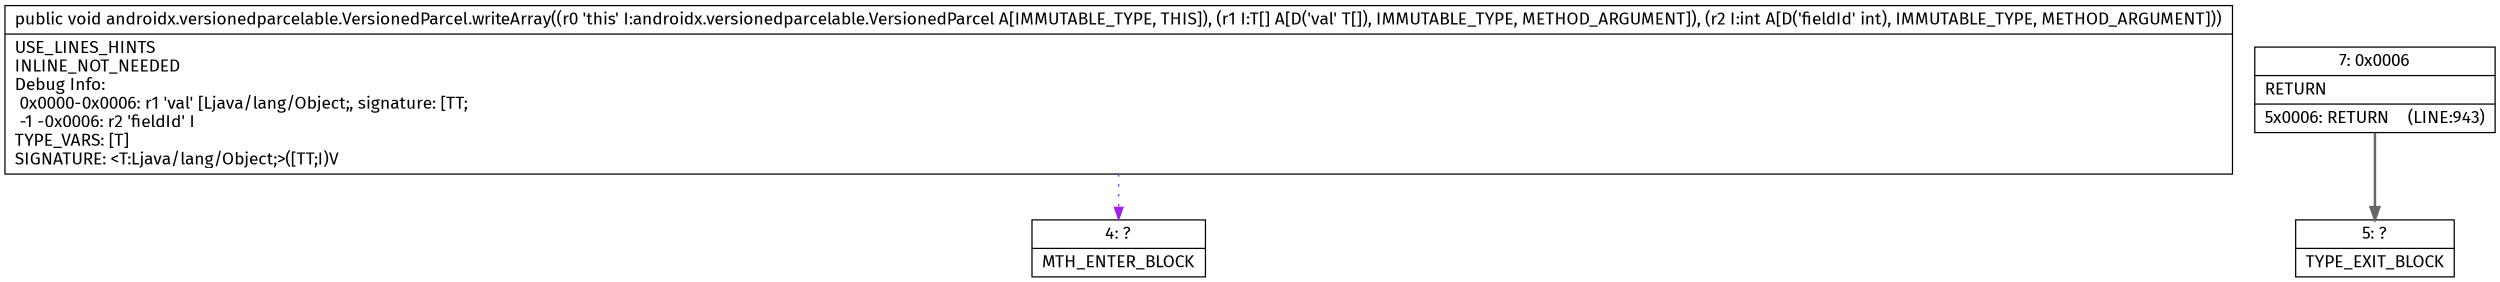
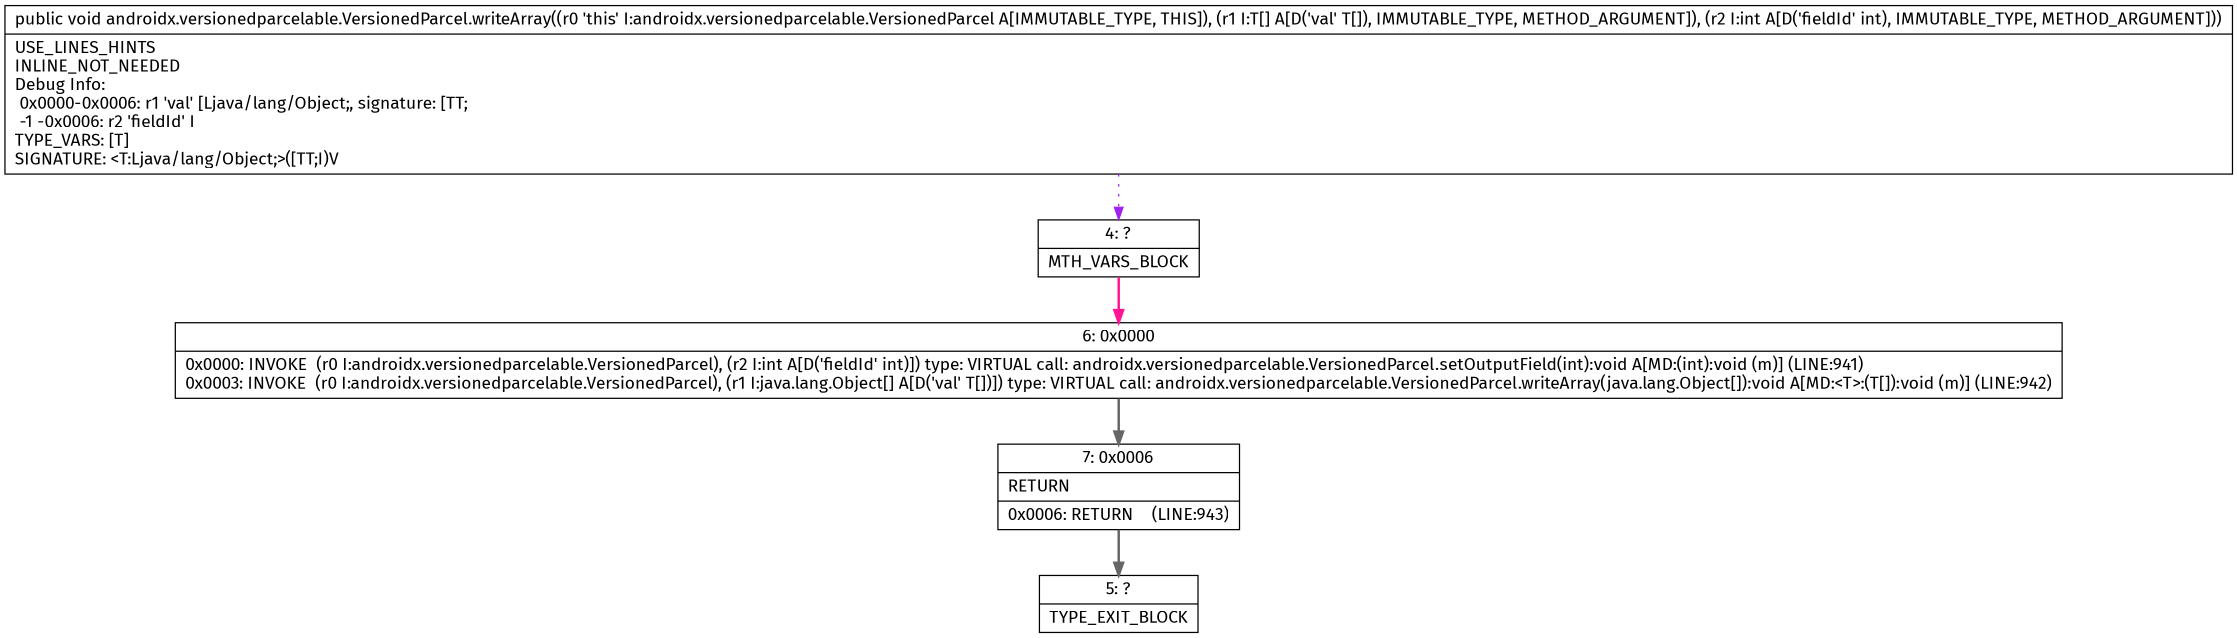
node "7: 0x0006": text "5x0006: RETURN    (LINE:943)" -> "0x0006: RETURN    (LINE:943)"
node "4: ?": text "MTH_ENTER_BLOCK" -> "MTH_VARS_BLOCK"
node "6: 0x0000": added
